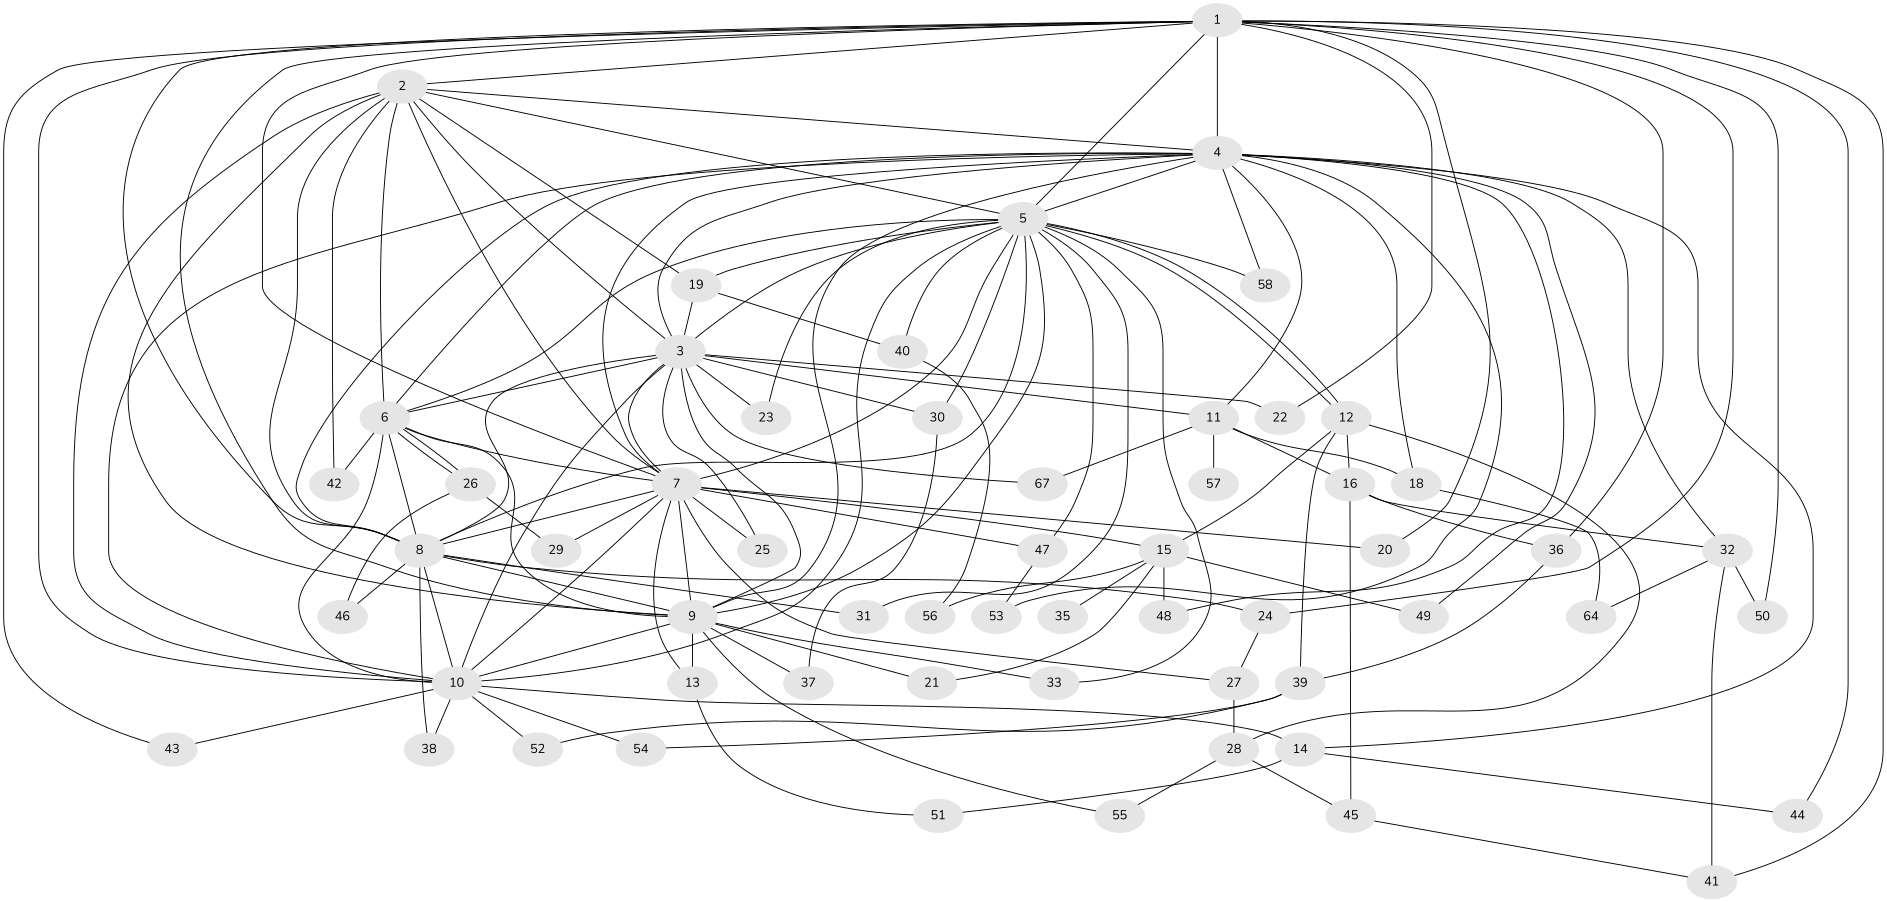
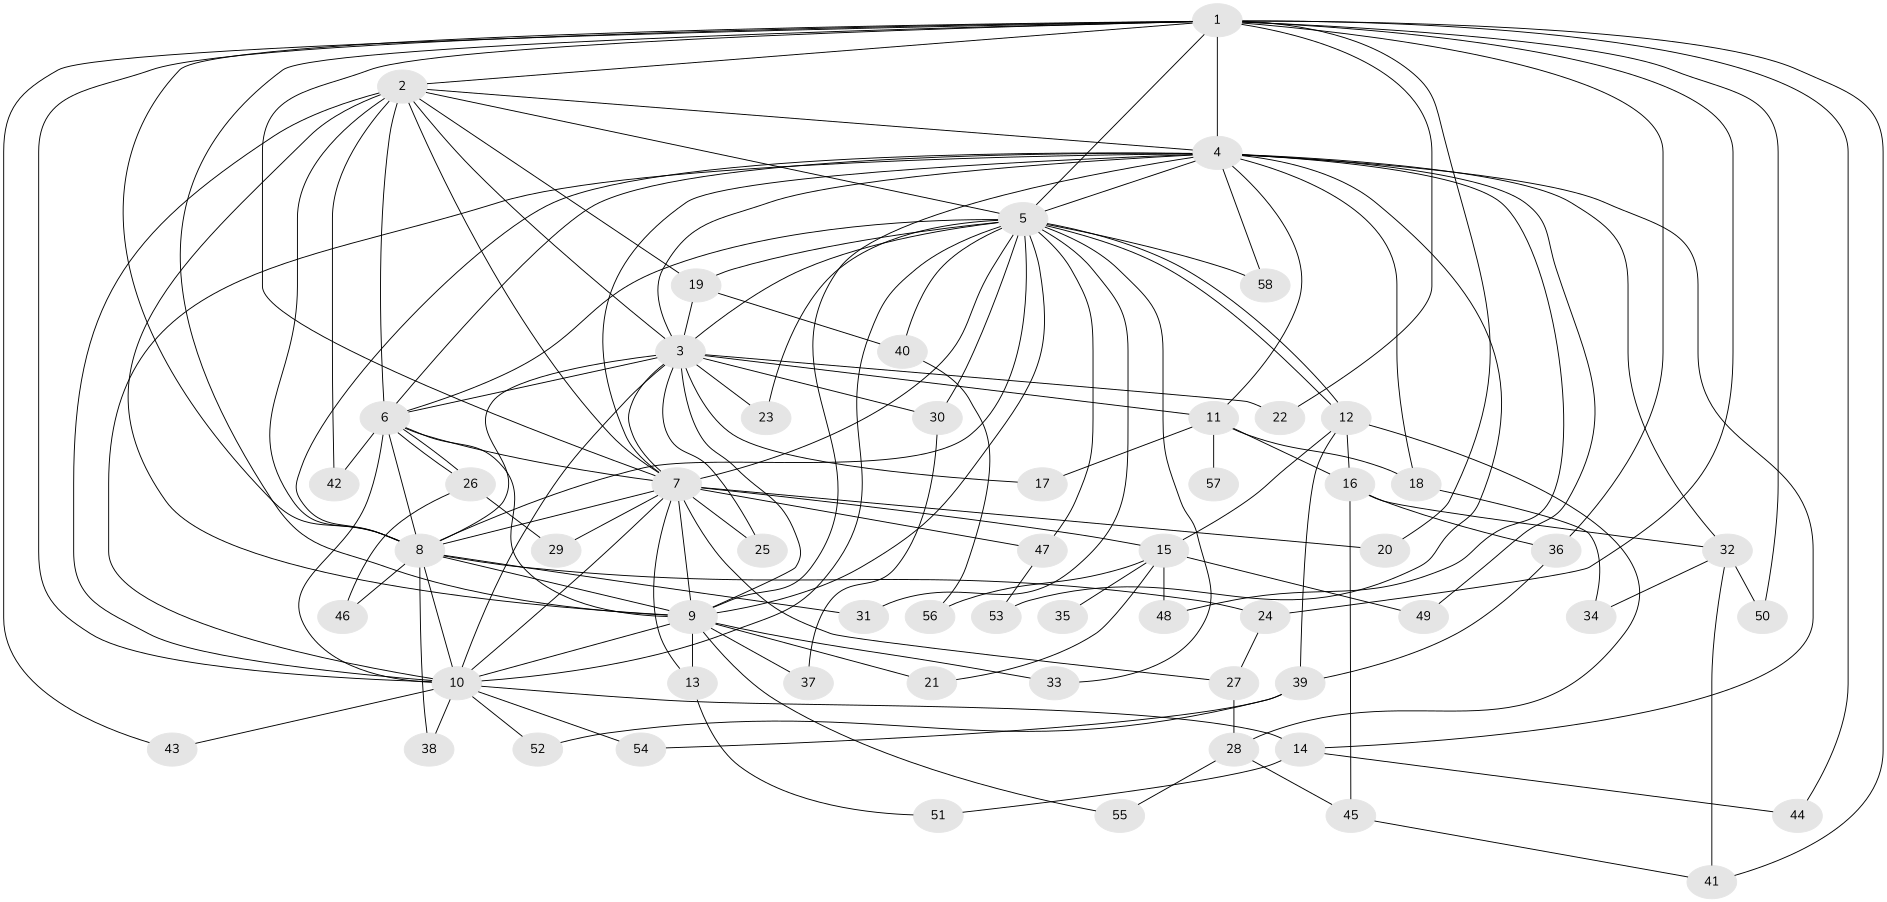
node "67": label "67" -> "17"
node "64": label "64" -> "34"
